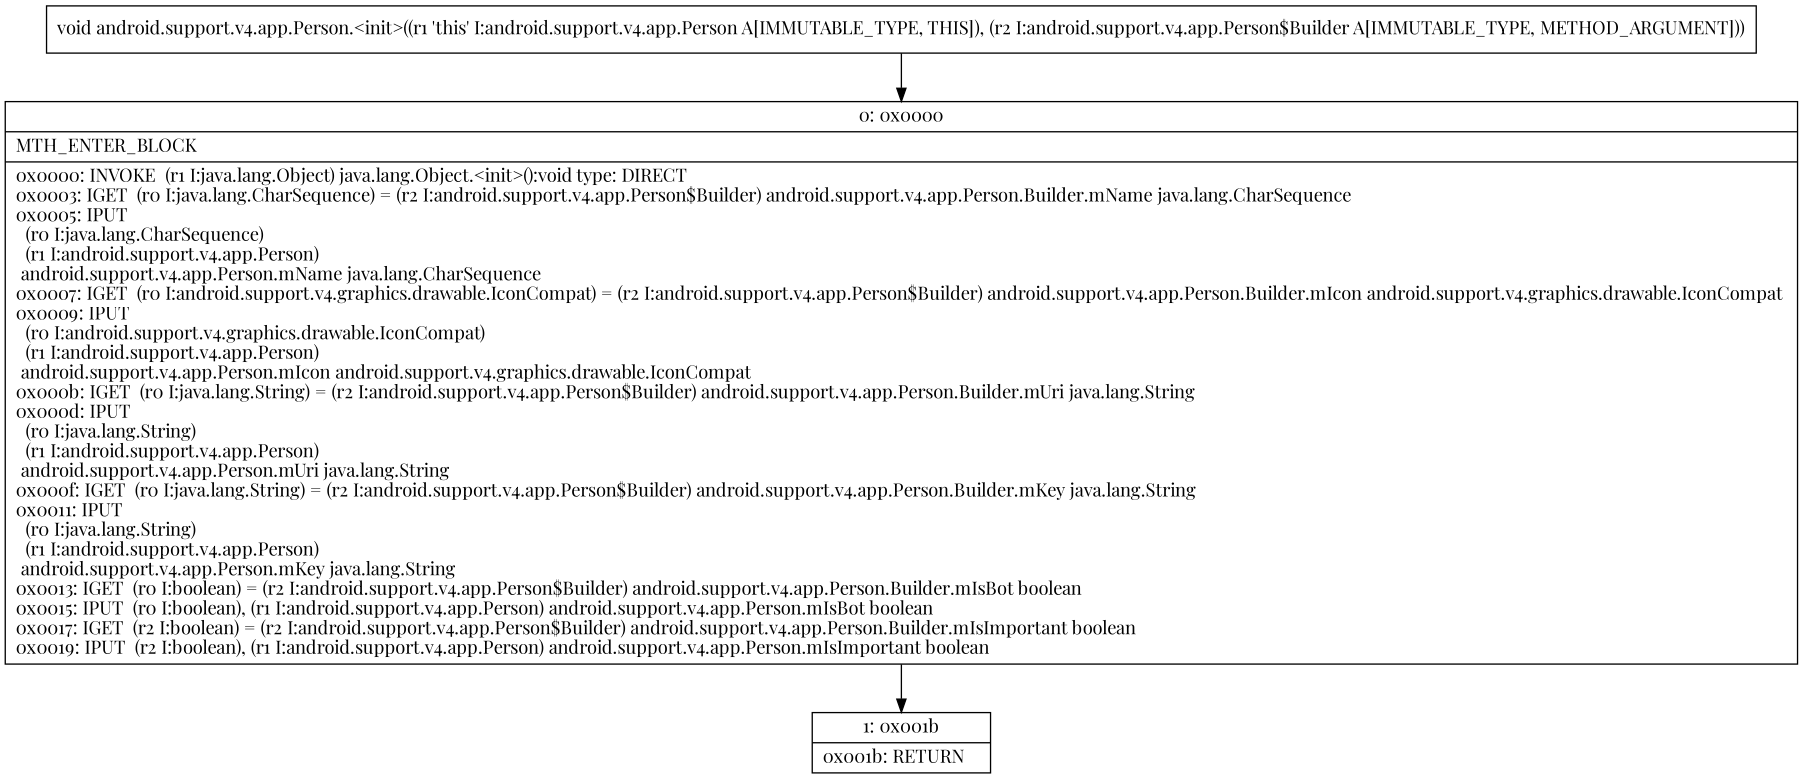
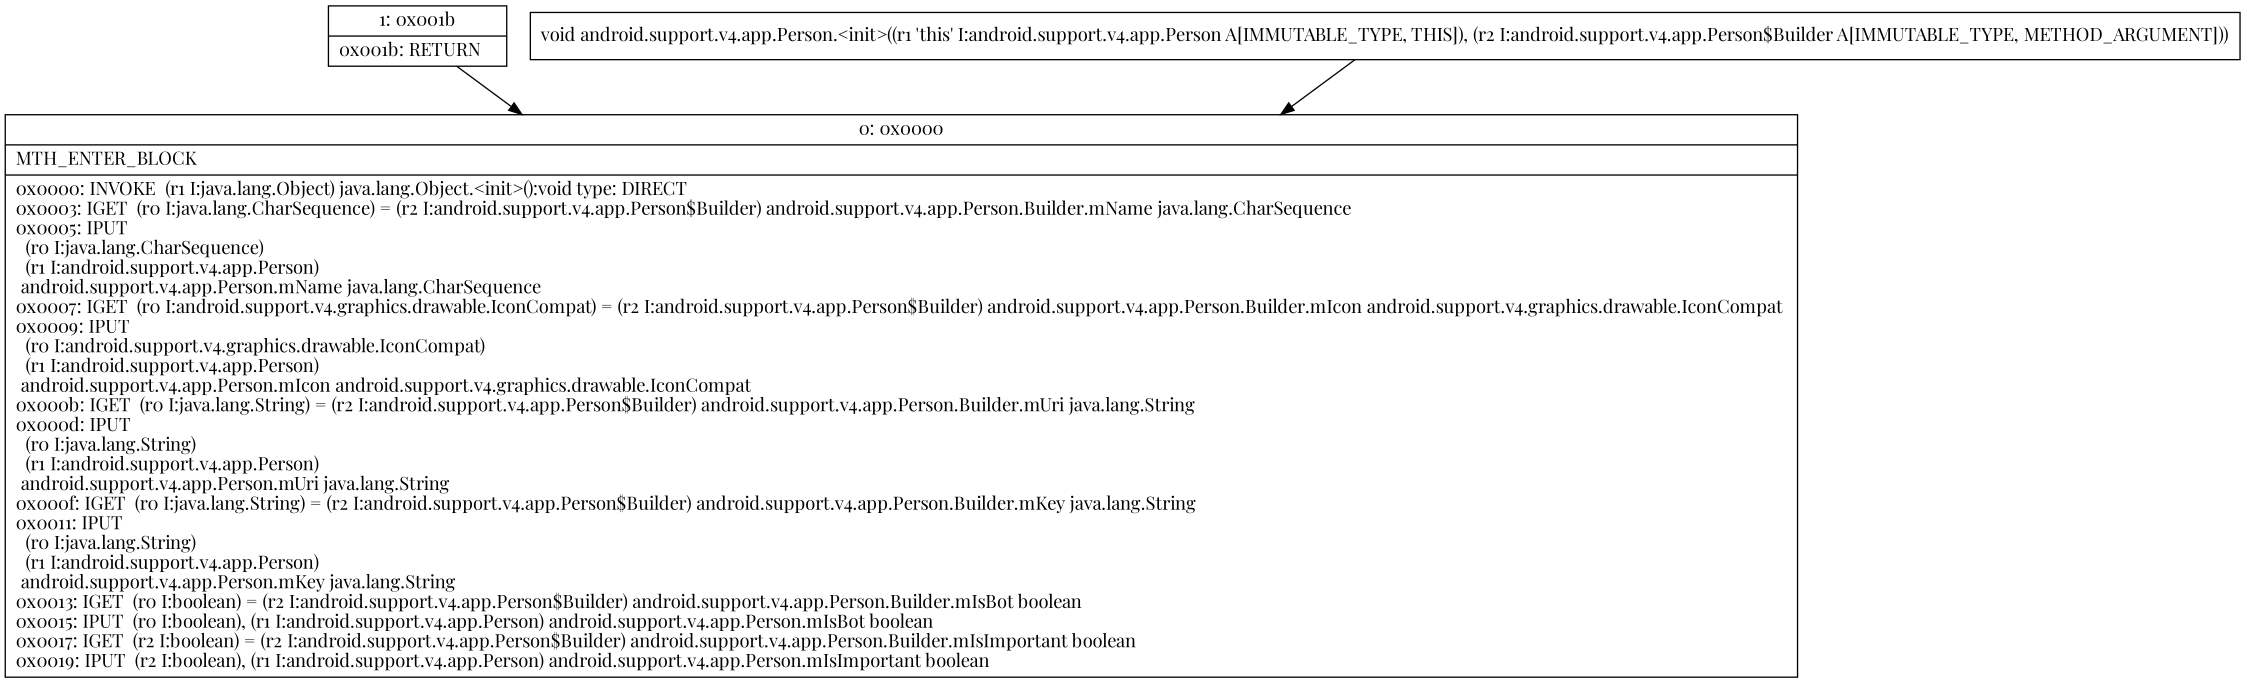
edge "0: 0x0000" -> "1: 0x001b": reversed
